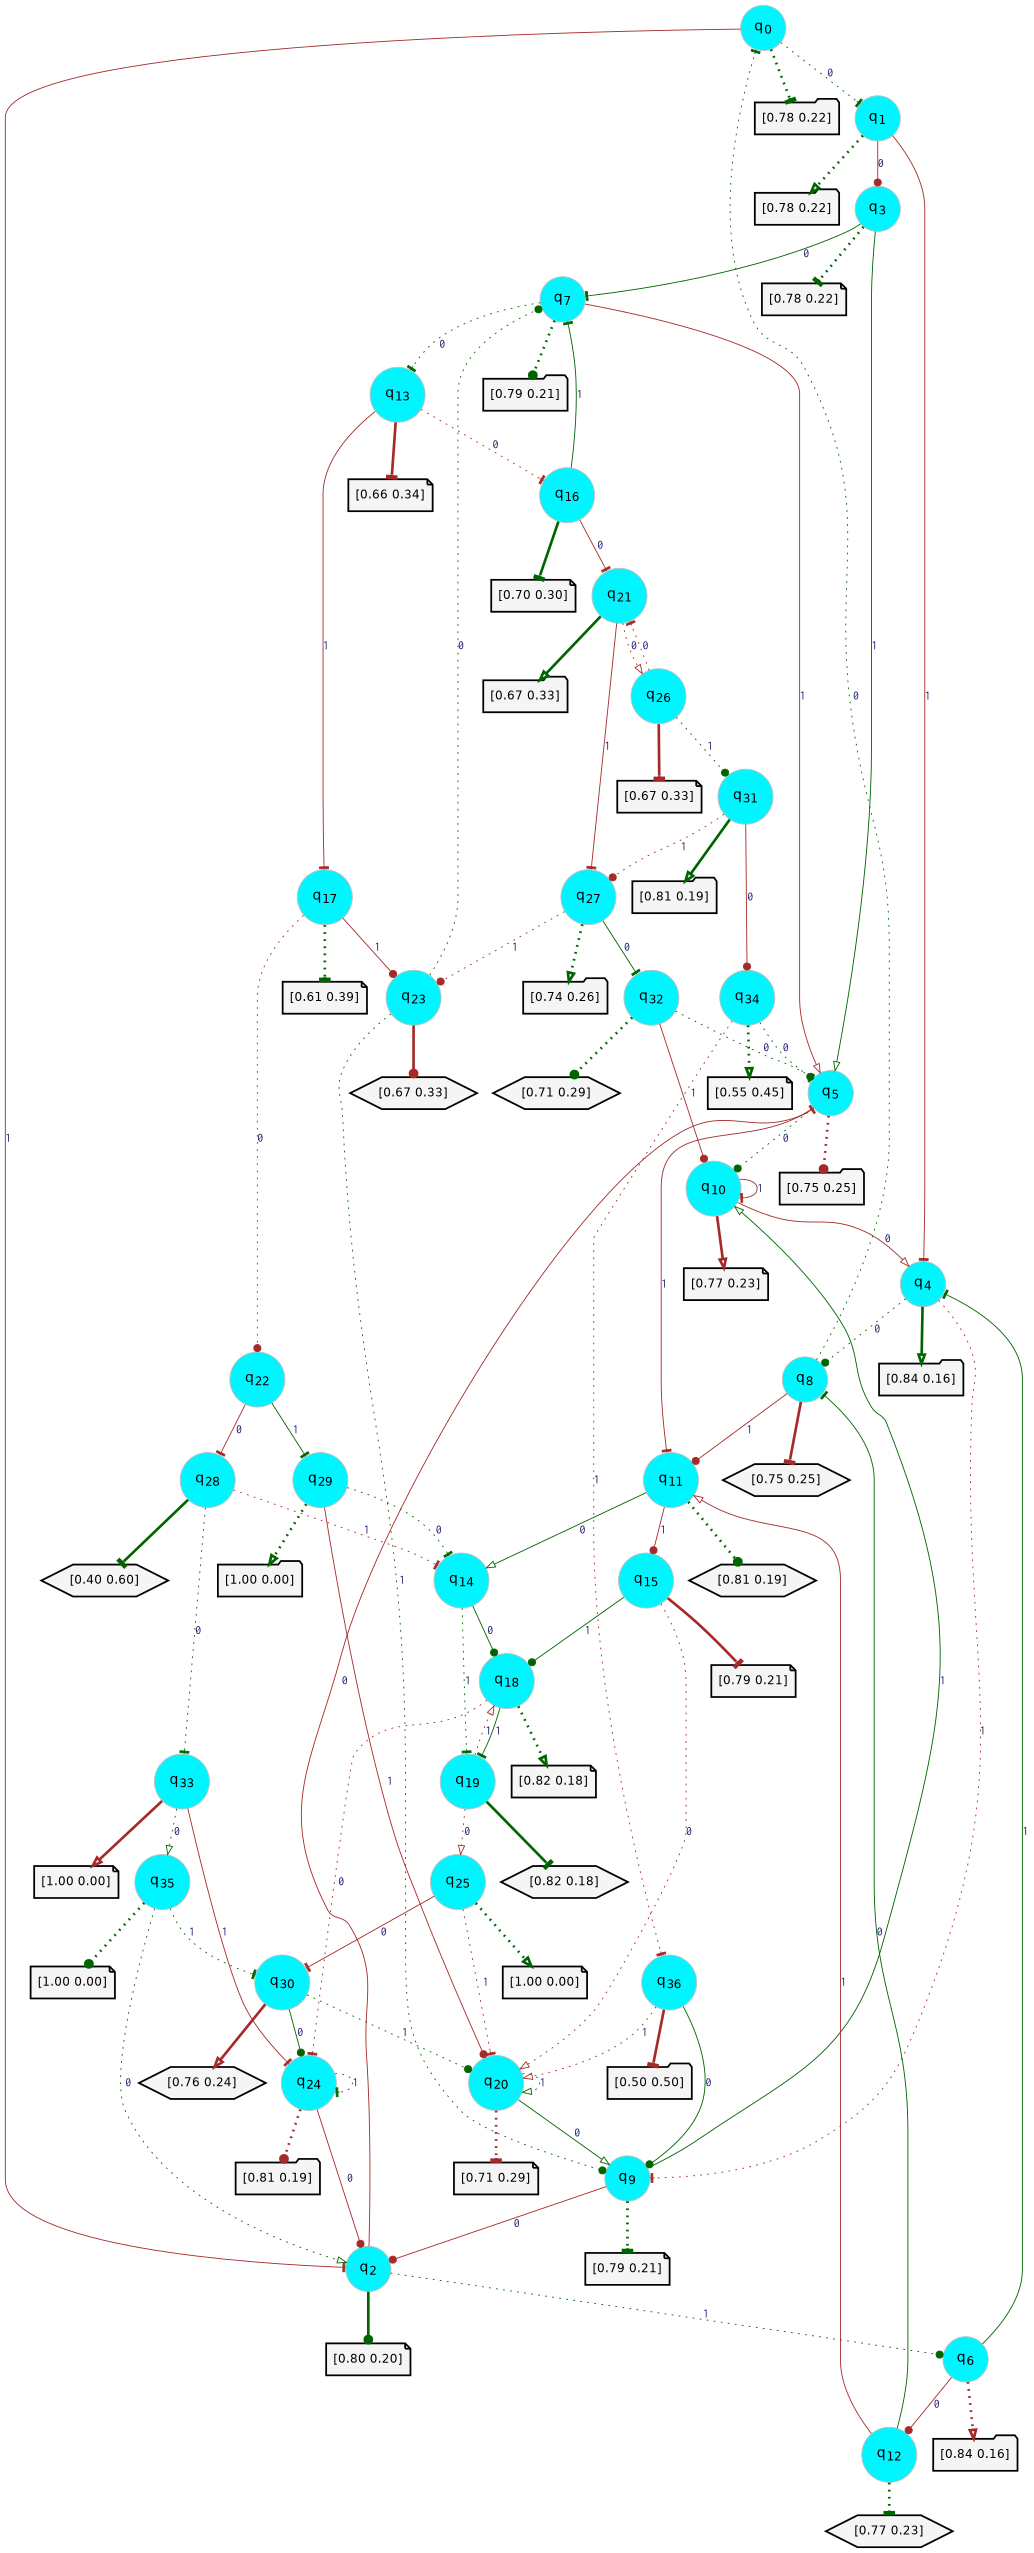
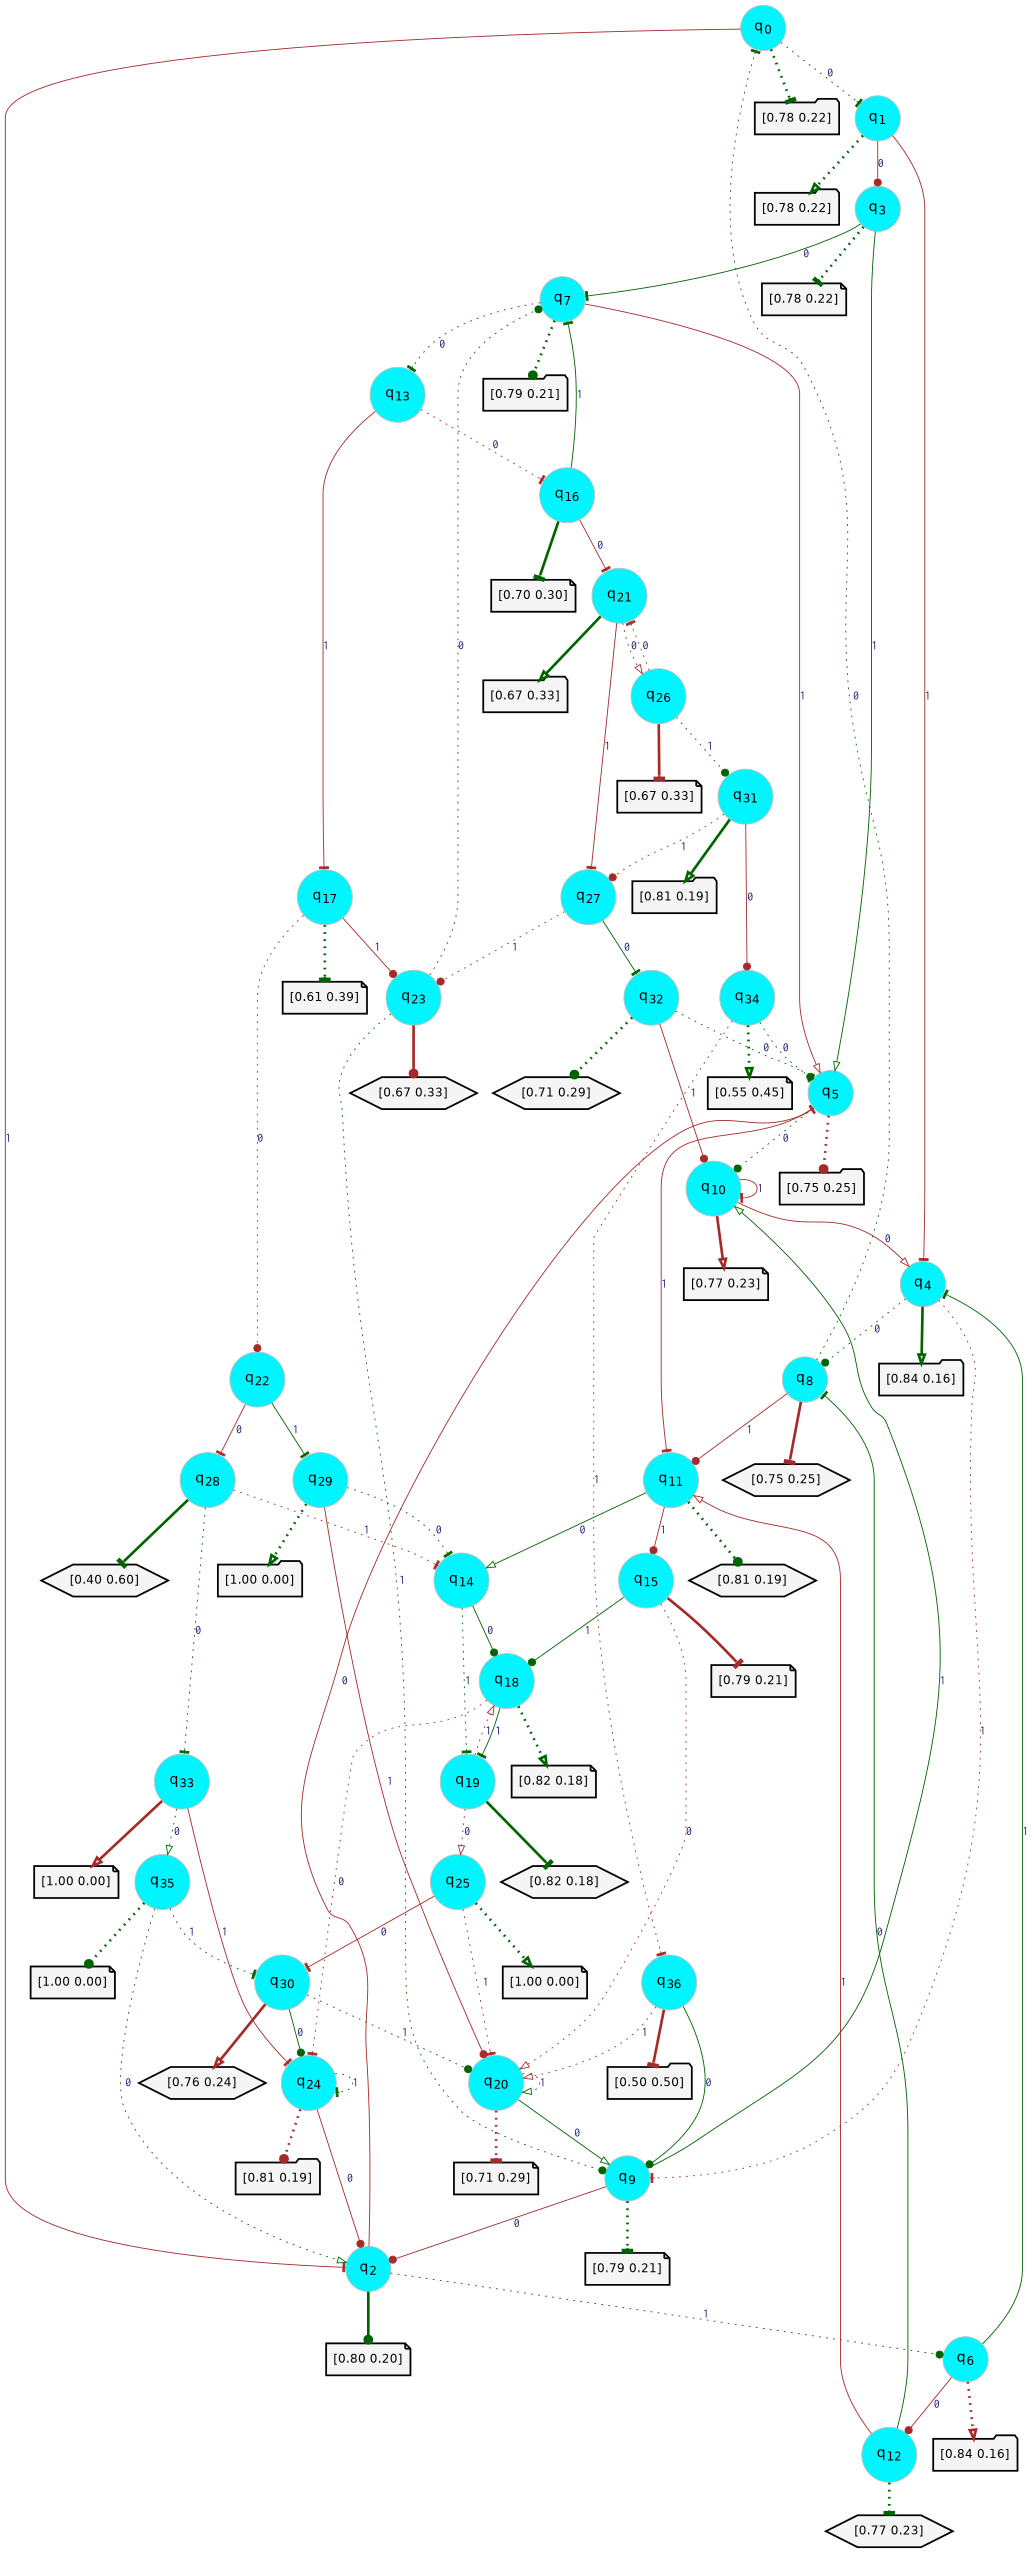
node "[0.66 0.34]": removed
node "[0.74 0.26]": removed
